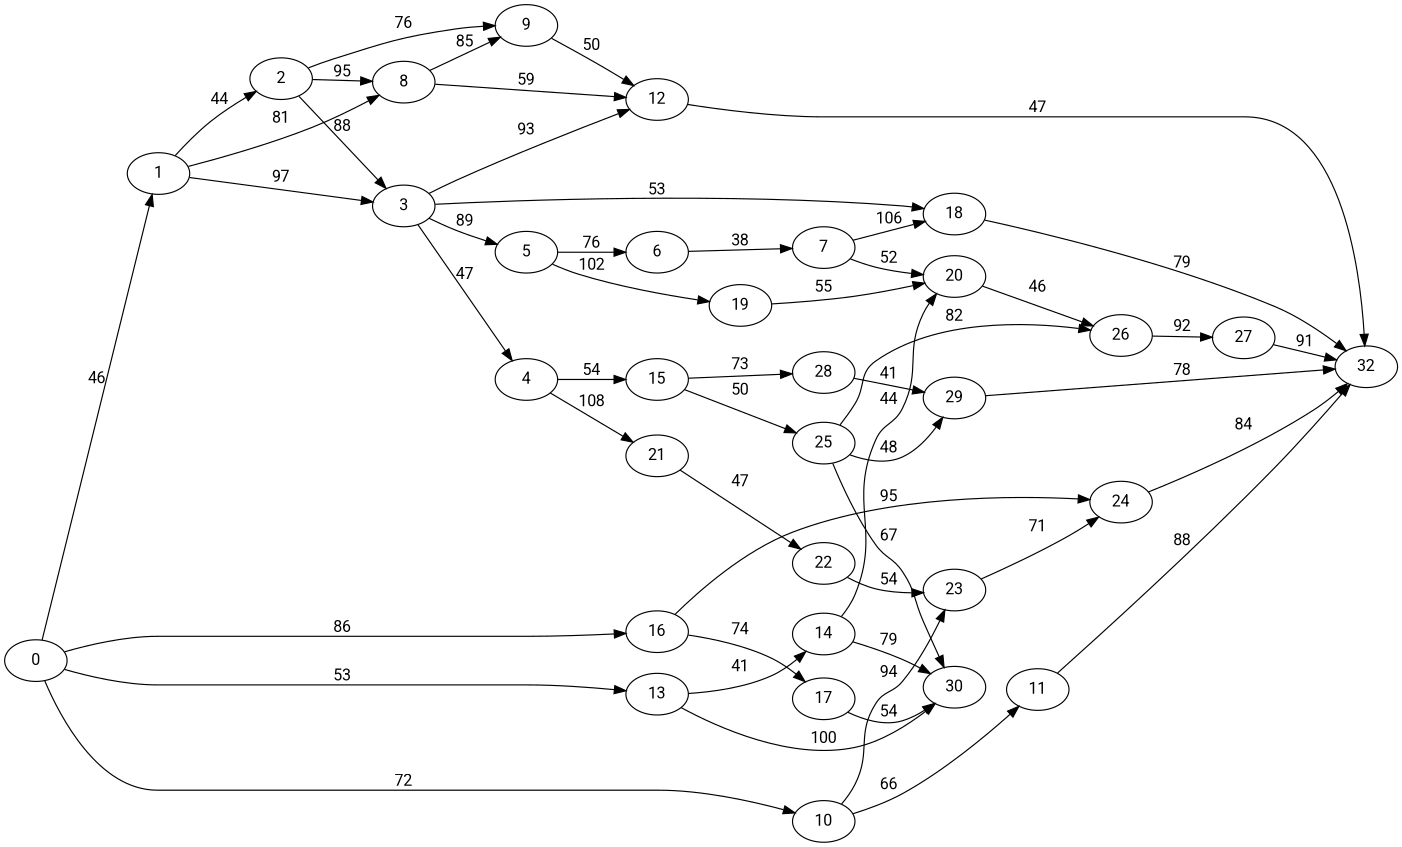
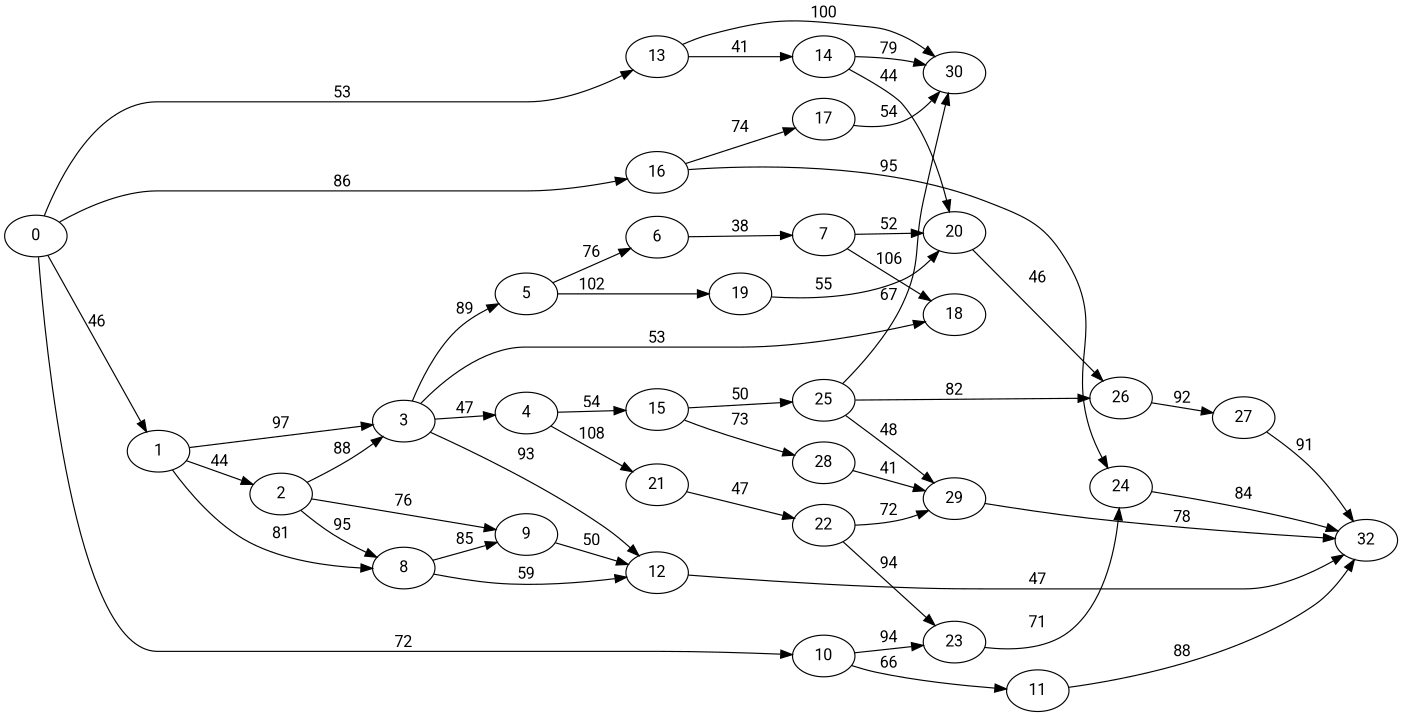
edge "18" -> "32": removed, label "79"
edge "22" -> "29": added, label "72"
edge "22" -> "23": label "54" -> "94"
